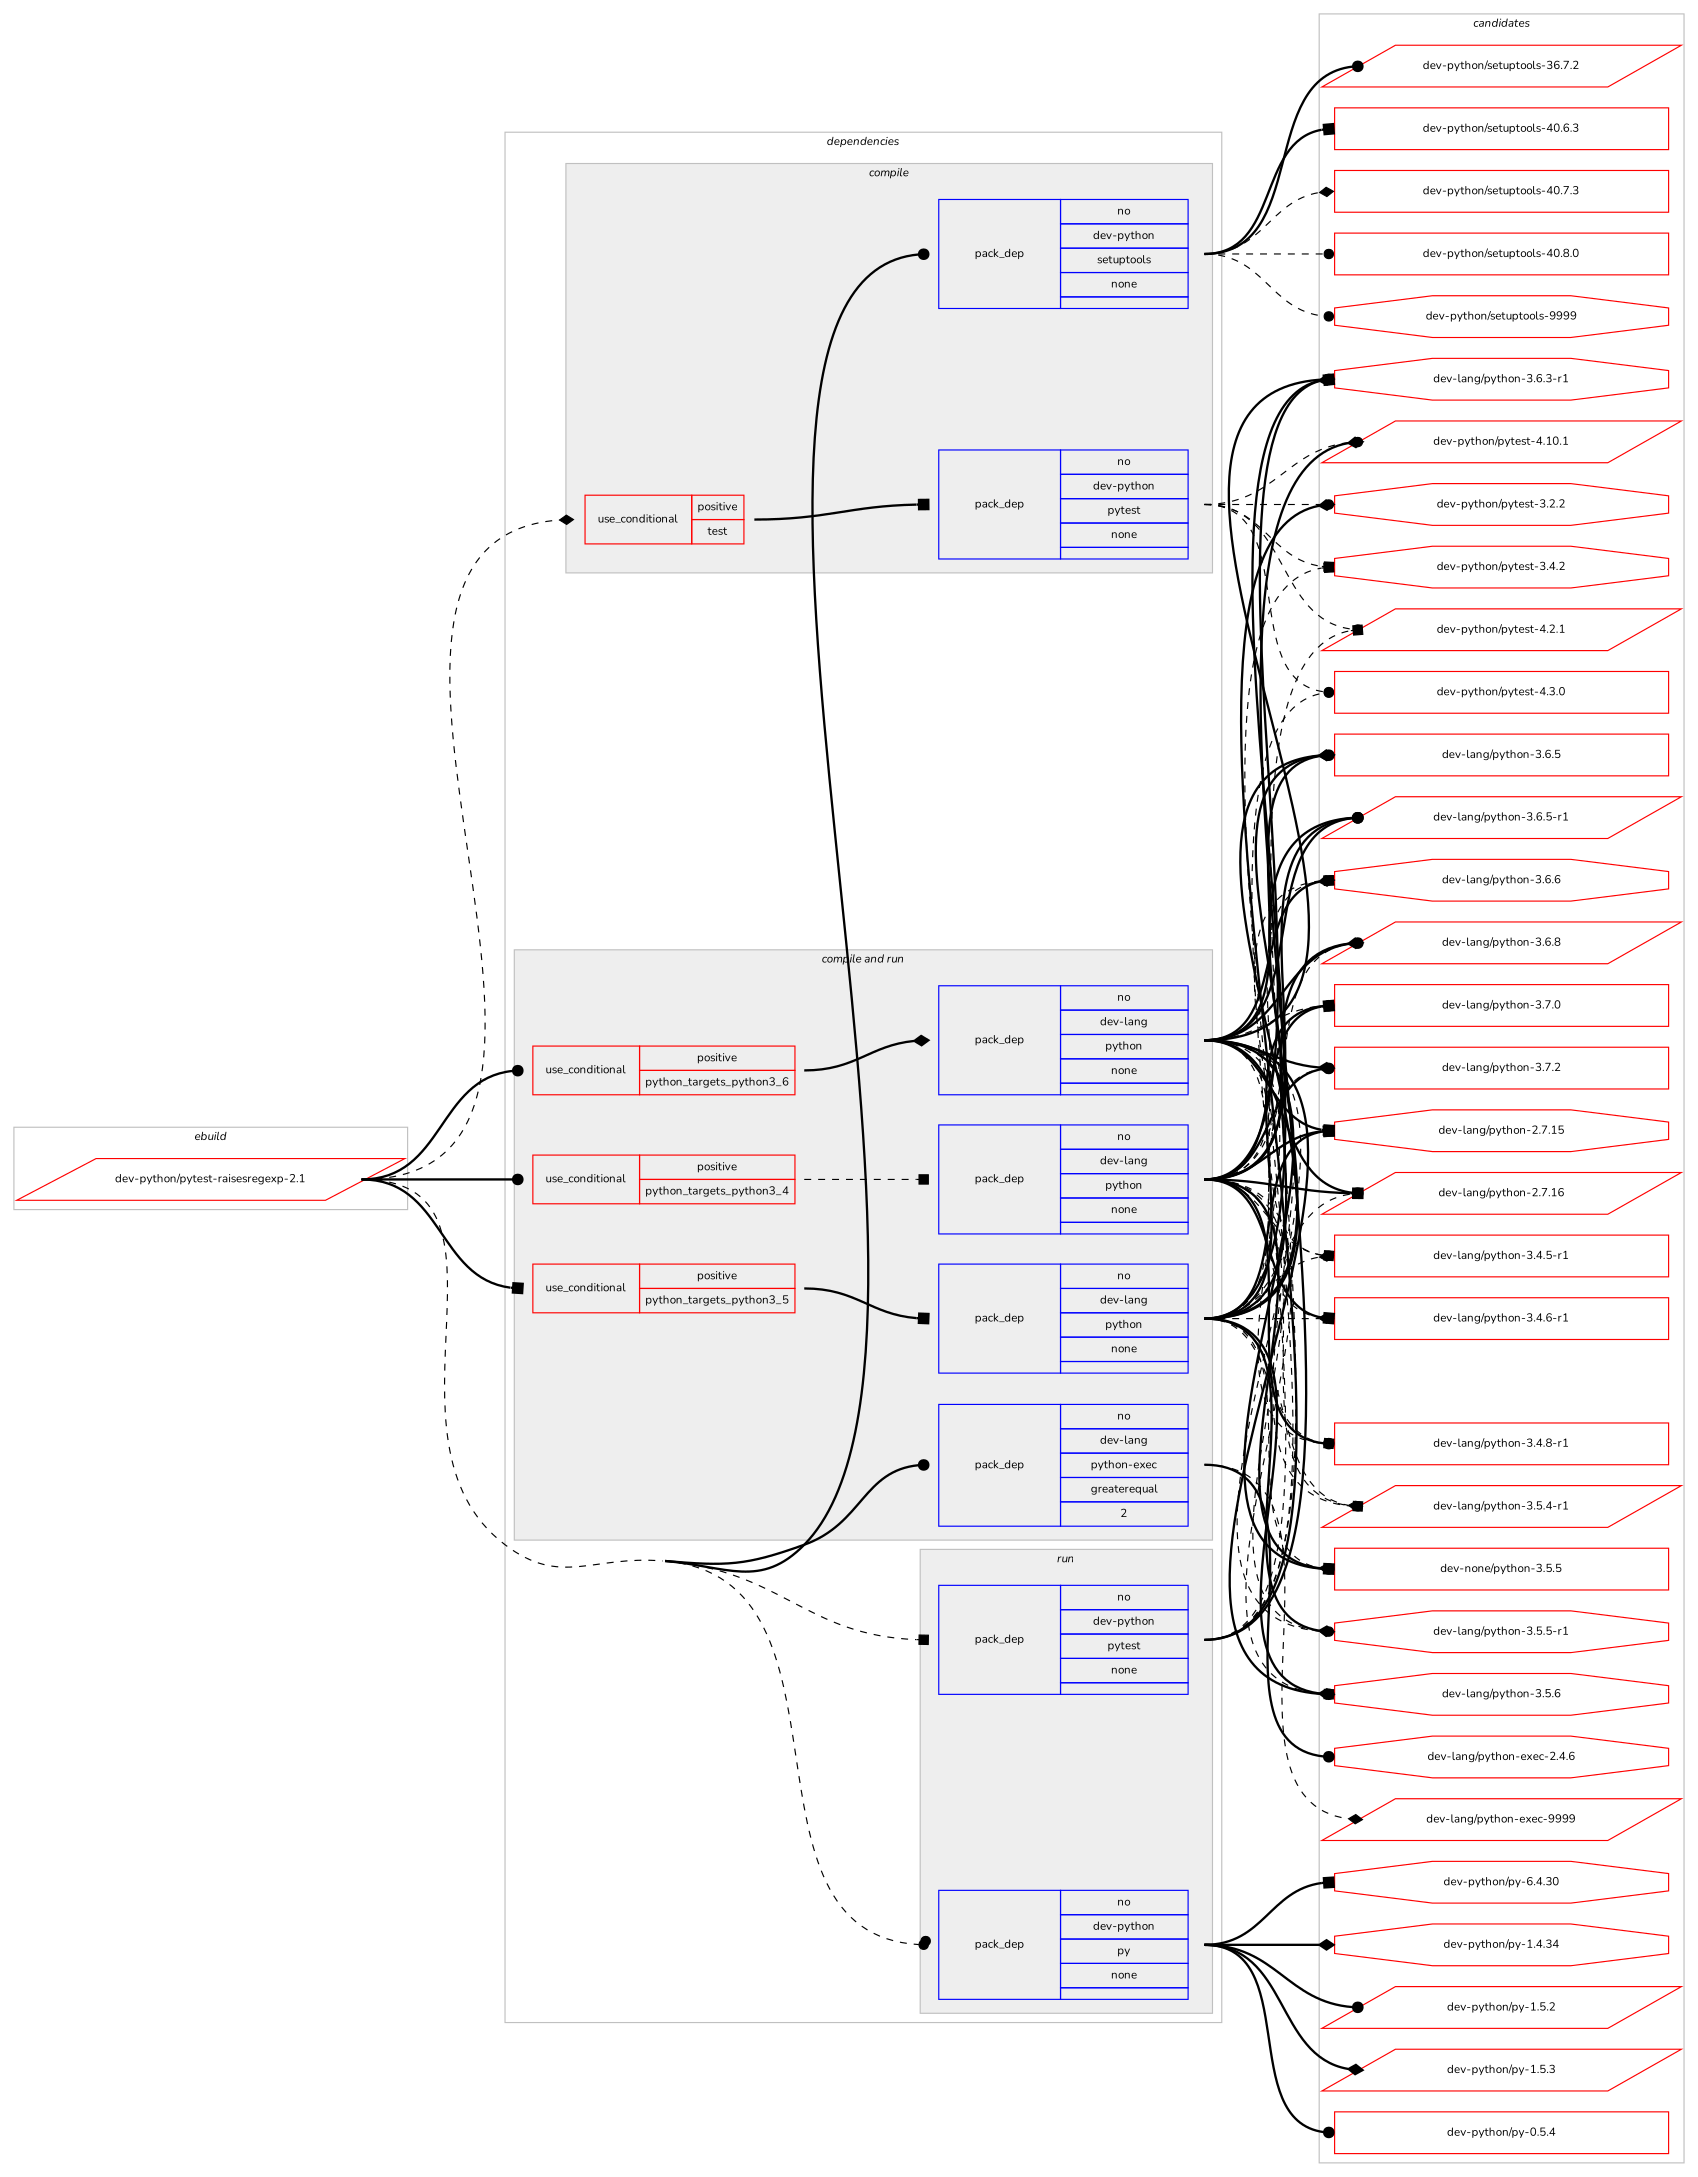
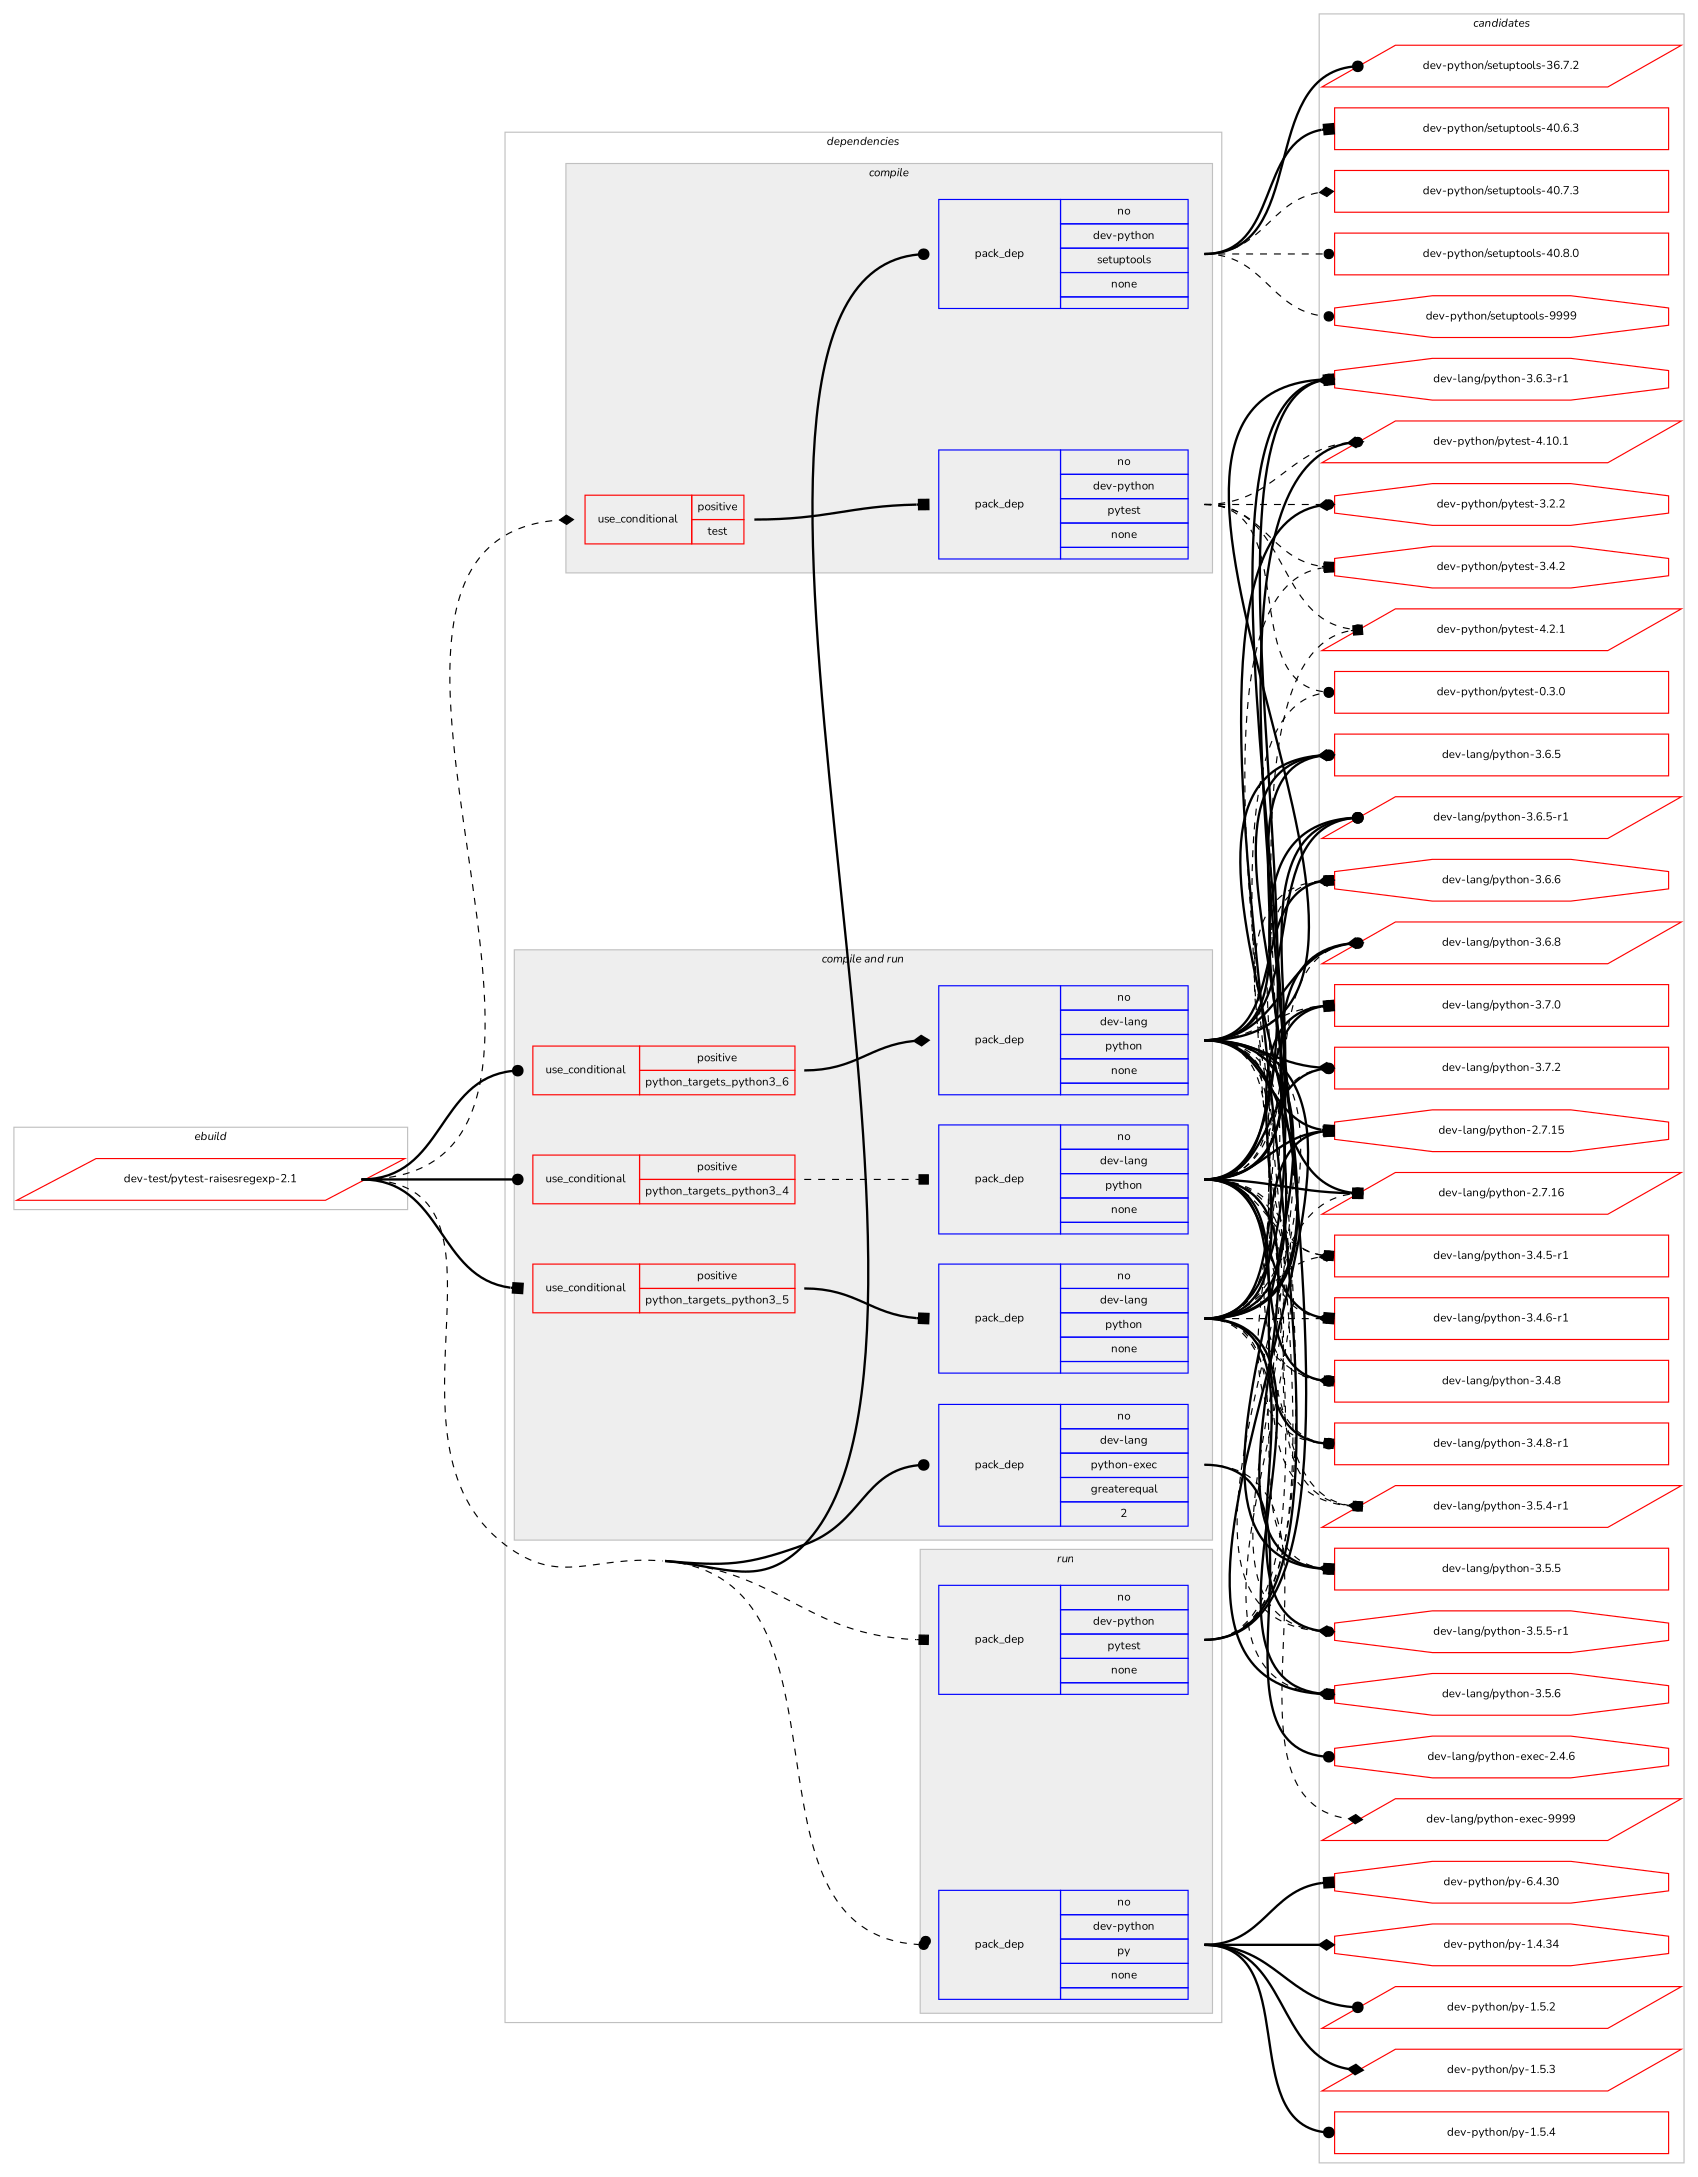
node "dev-python/pytest-4.3.0": label "dev-python/pytest-4.3.0" -> "dev-python/pytest-0.3.0"
node "dev-python/pytest-raisesregexp-2.1": label "dev-python/pytest-raisesregexp-2.1" -> "dev-test/pytest-raisesregexp-2.1"
node "dev-lang/python-3.4.8": added
node "dev-none/python-3.5.5": label "dev-none/python-3.5.5" -> "dev-lang/python-3.5.5"
node "dev-python/py-0.5.4": label "dev-python/py-0.5.4" -> "dev-python/py-1.5.4"
